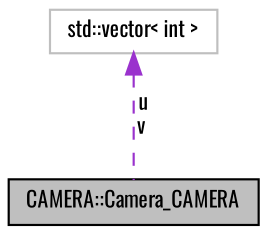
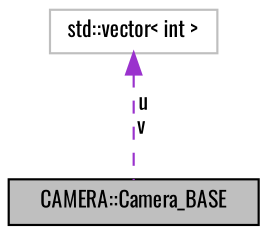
node "CAMERA::Camera_CAMERA": label "CAMERA::Camera_CAMERA" -> "CAMERA::Camera_BASE"
